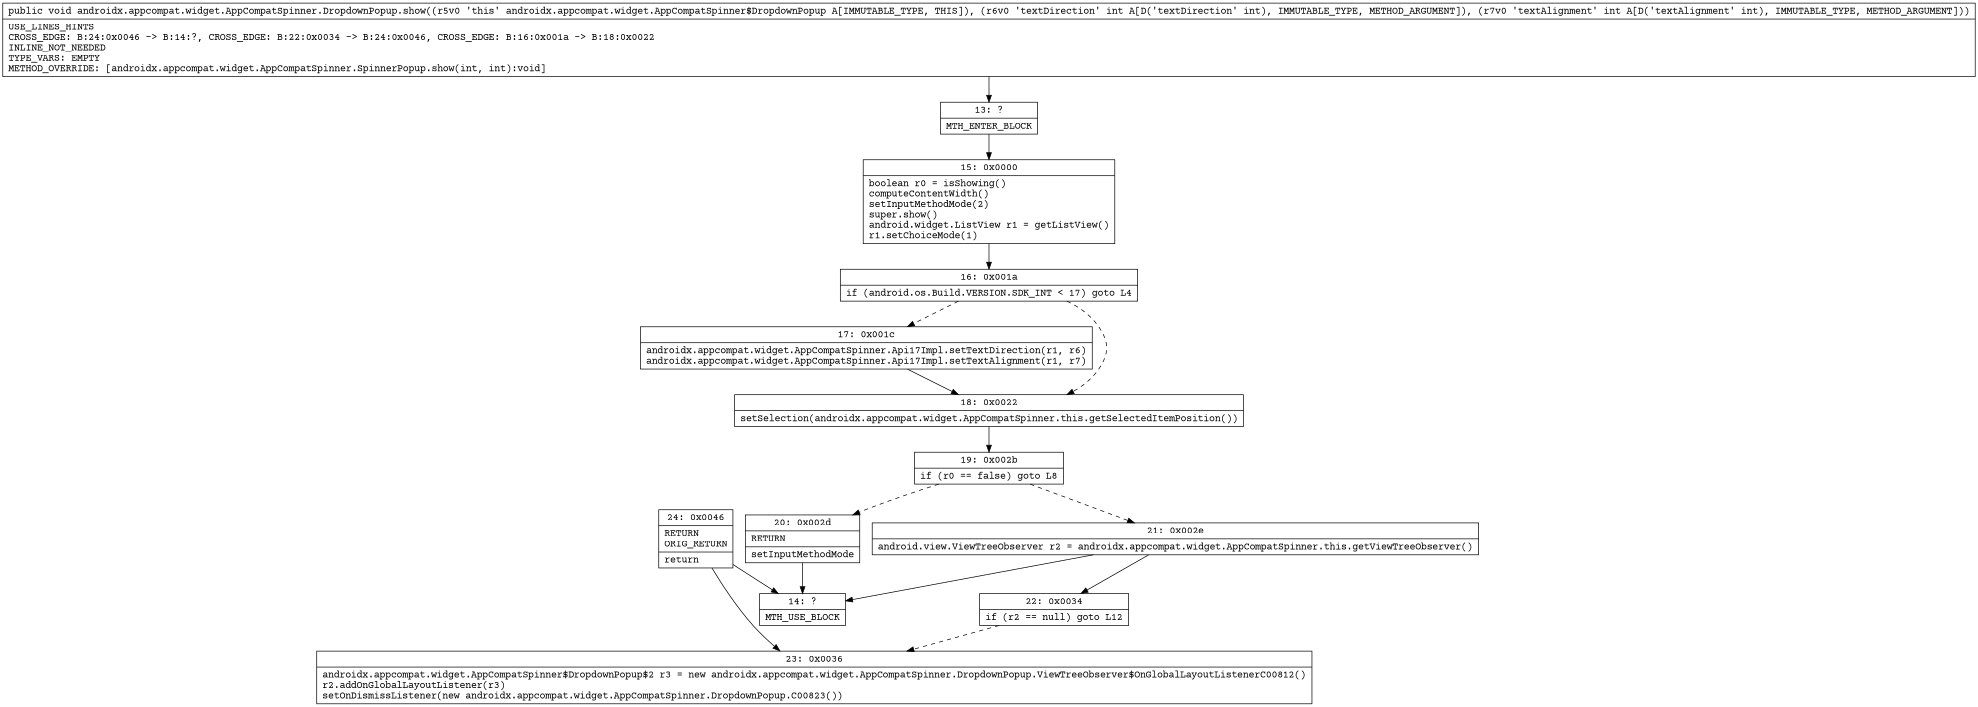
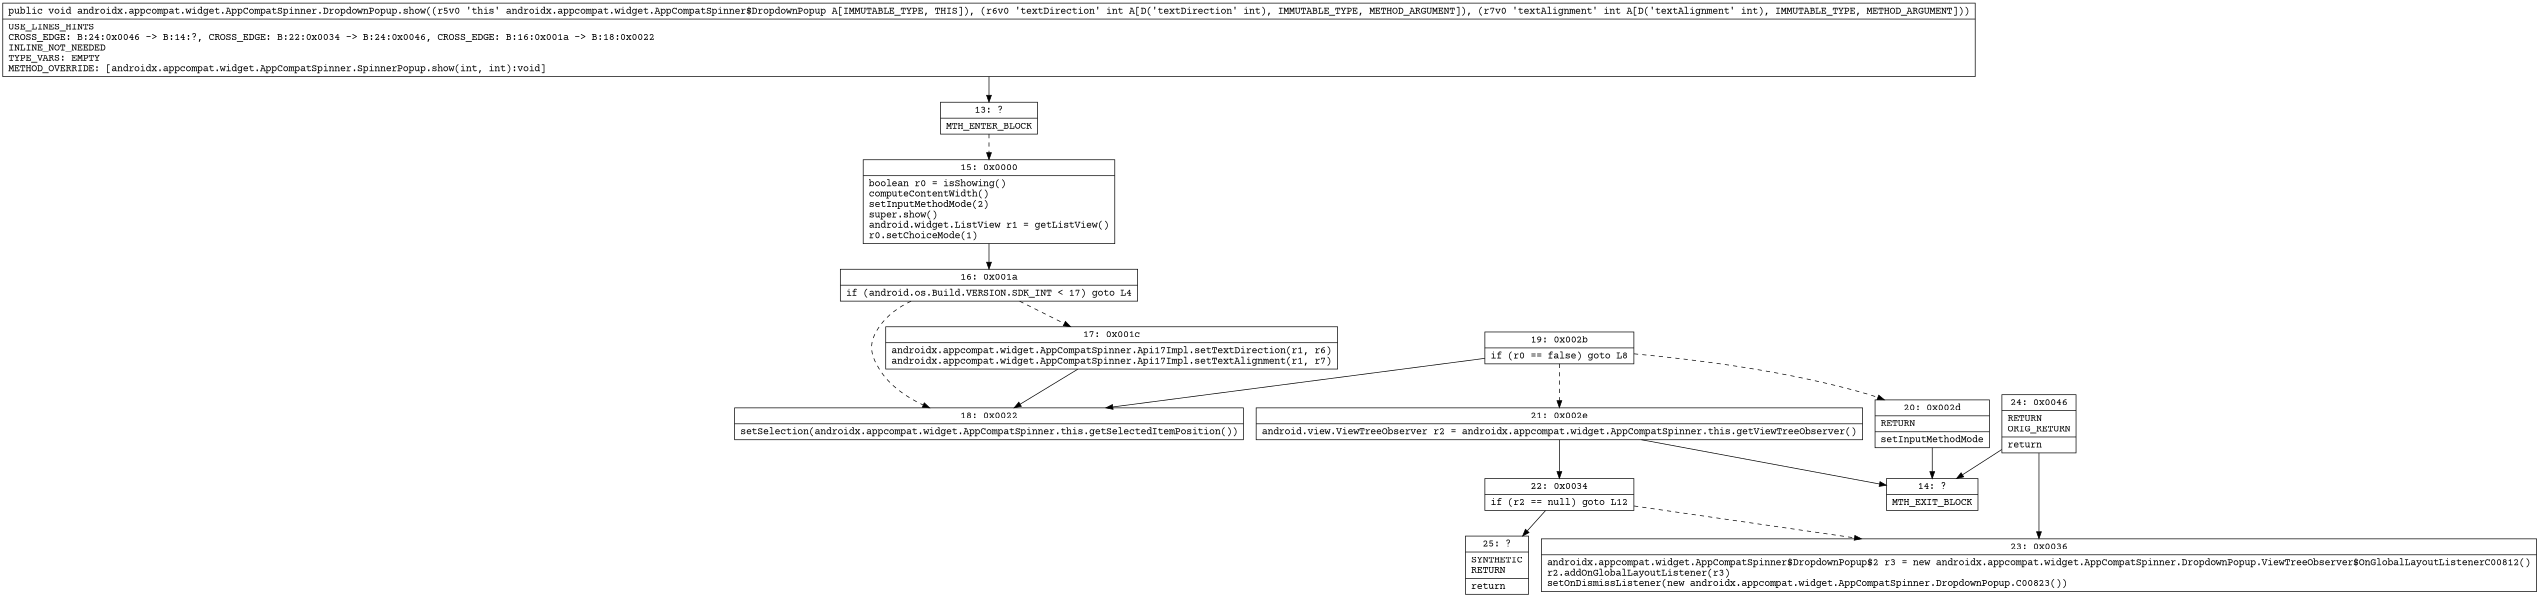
edge "13: ?" -> "15: 0x0000": style solid -> dashed
node "15: 0x0000": text "r1.setChoiceMode(1)" -> "r0.setChoiceMode(1)"
edge "18: 0x0022" -> "19: 0x002b": reversed
node "25: ?": added
node "14: ?": text "MTH_USE_BLOCK" -> "MTH_EXIT_BLOCK"
